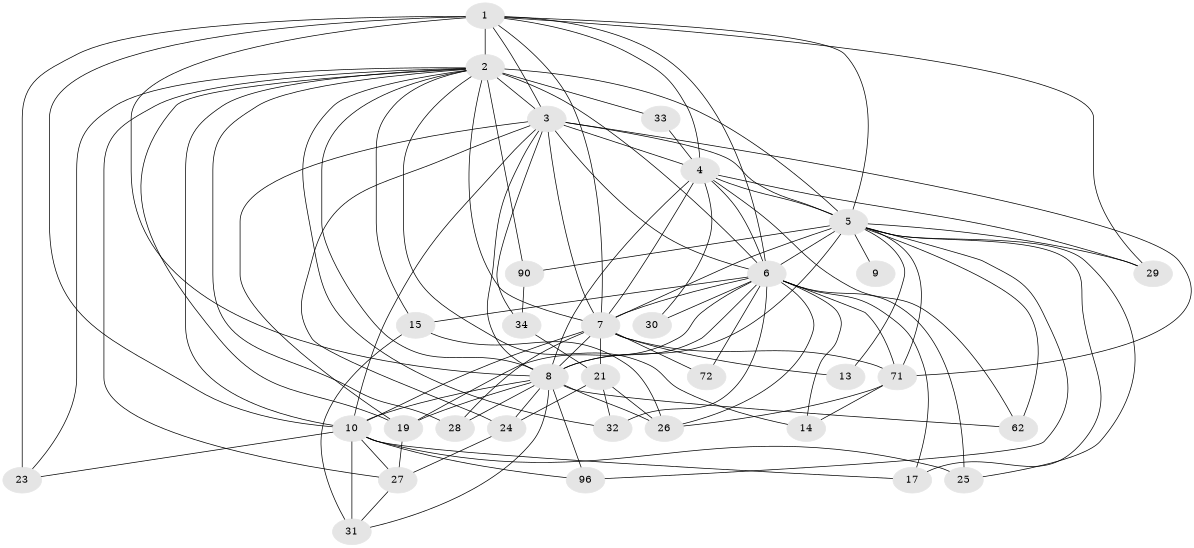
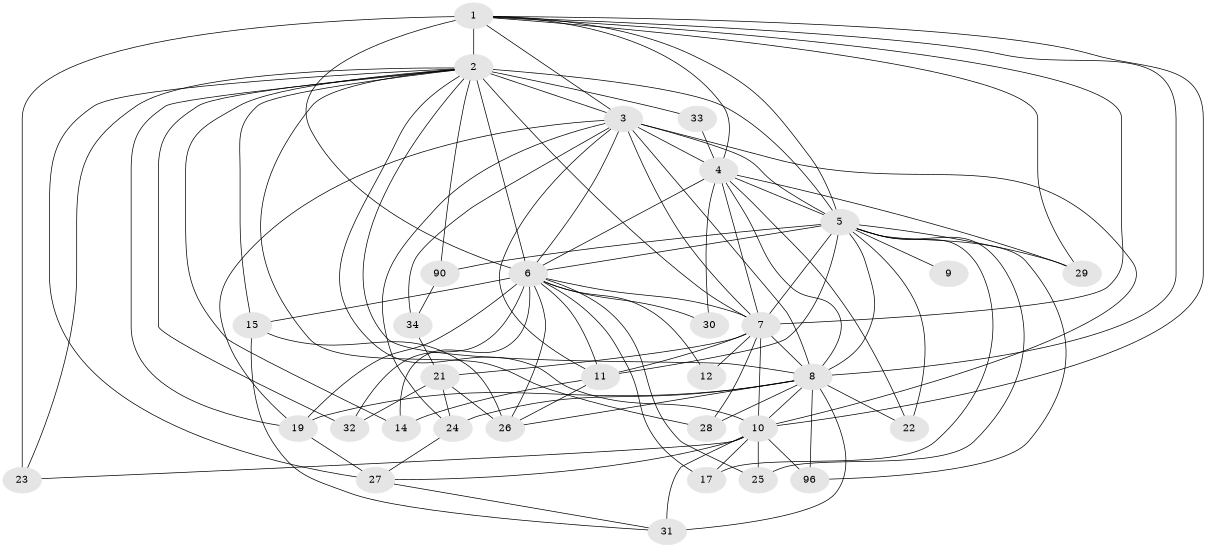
edge "6" -- "8": removed
node "72": label "72" -> "12"
node "13": removed
node "71": label "71" -> "11"
node "62": label "62" -> "22"
